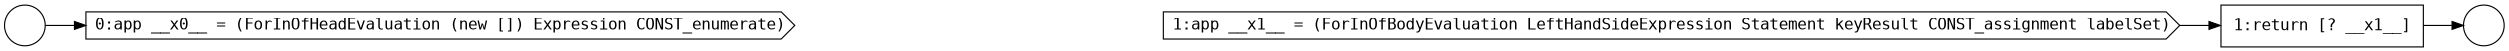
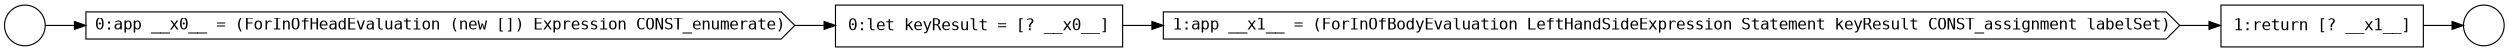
node "0:let keyResult = [? __x0__]": added
